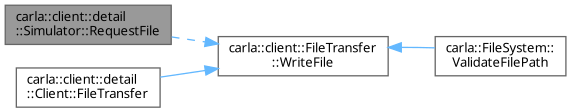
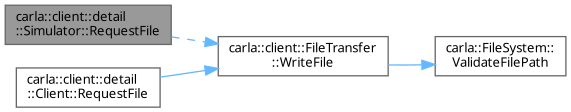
edge "carla::FileSystem:: ValidateFilePath" -> "carla::client::FileTransfer ::WriteFile": reversed
node "carla::client::detail ::Client::FileTransfer": label "carla::client::detail ::Client::FileTransfer" -> "carla::client::detail ::Client::RequestFile"
